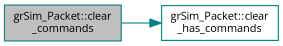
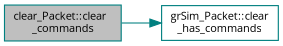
node "grSim_Packet::clear _commands": label "grSim_Packet::clear _commands" -> "clear_Packet::clear _commands"
